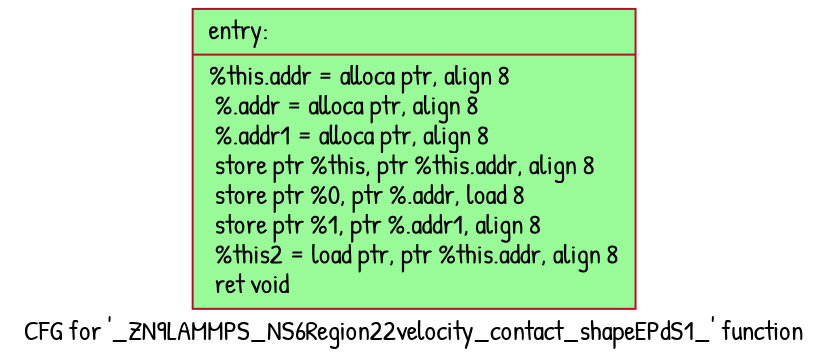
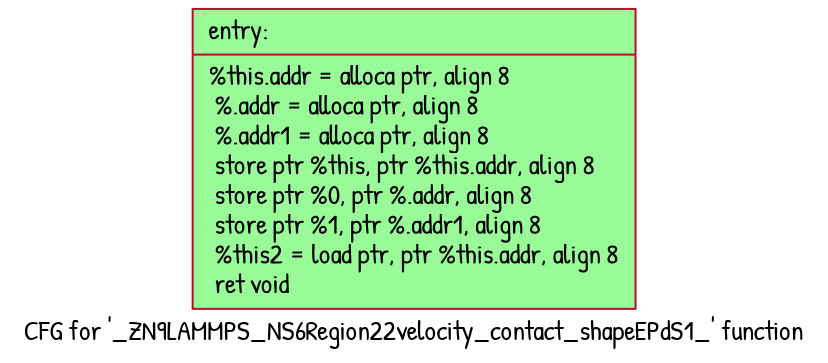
node "entry:": text "store ptr %0, ptr %.addr, load 8" -> "store ptr %0, ptr %.addr, align 8"
